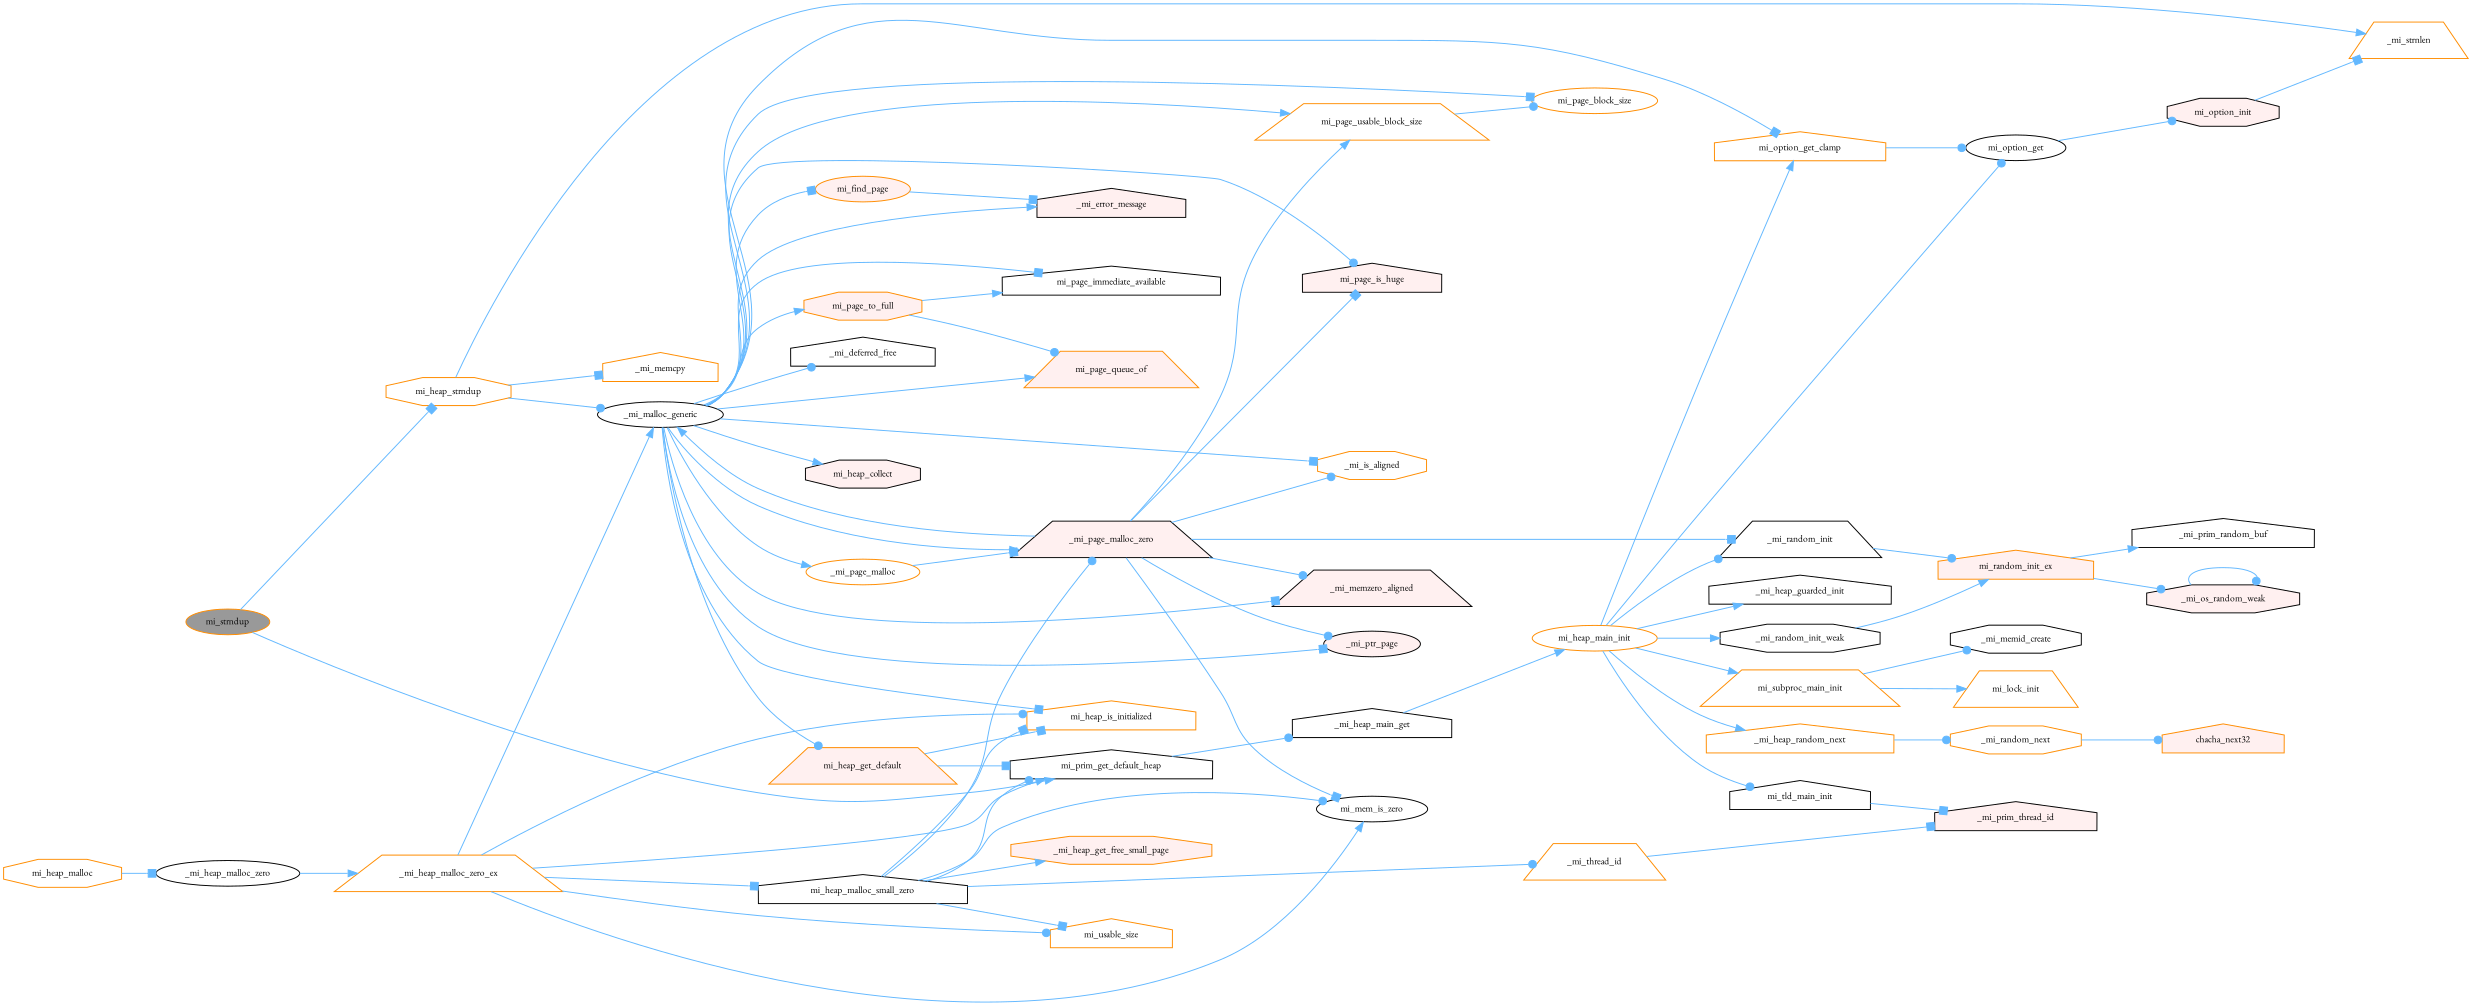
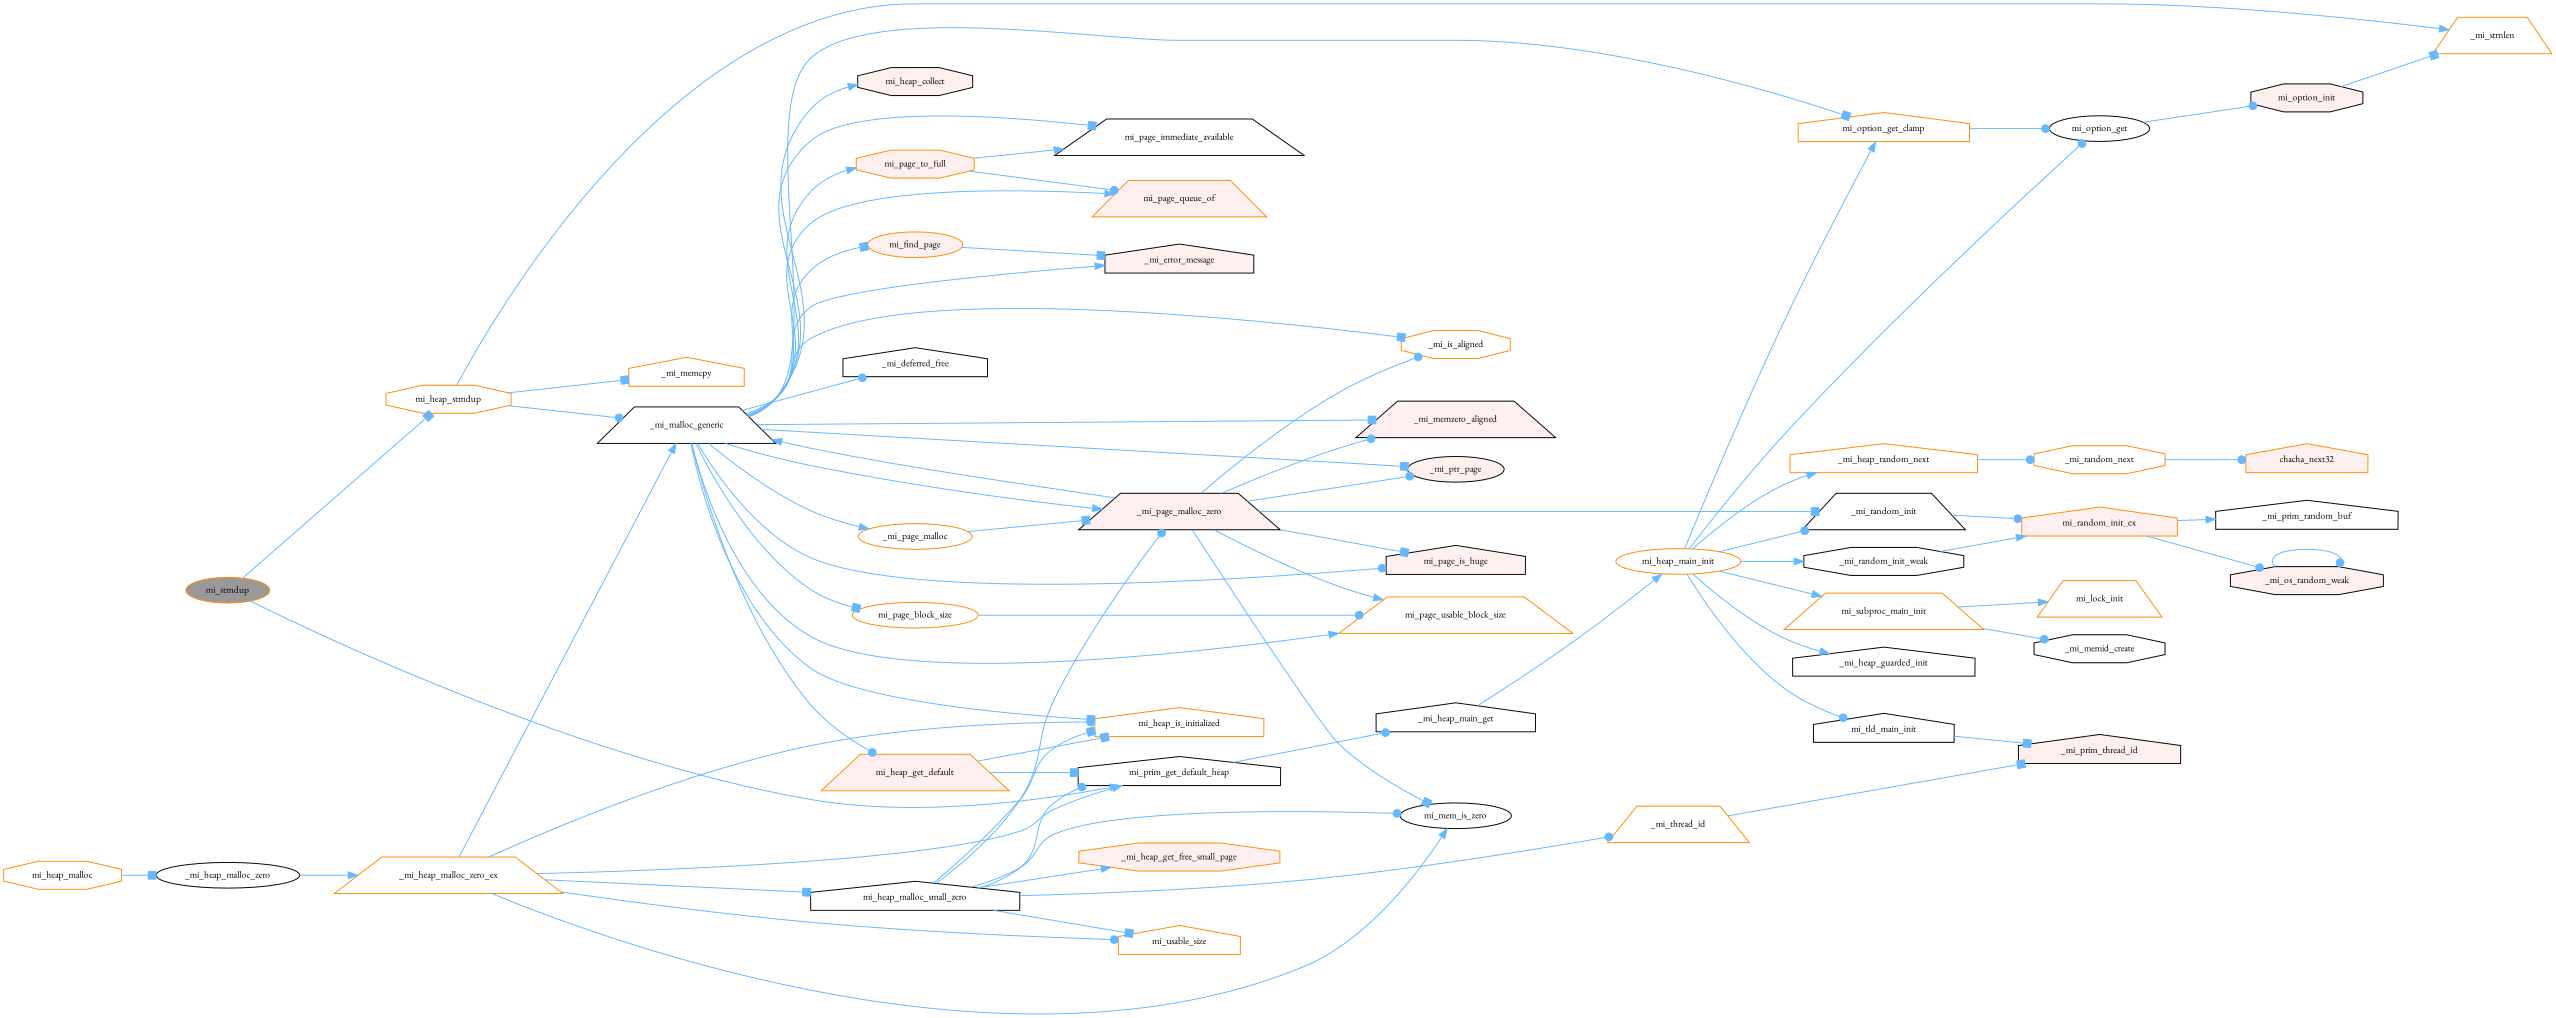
edge "mi_page_usable_block_size" -> "mi_page_block_size": reversed
node "mi_page_immediate_available": shape house -> trapezium
node "_mi_malloc_generic": shape ellipse -> trapezium
